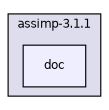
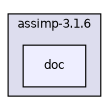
cluster "assimp-3.1.1": label "assimp-3.1.1" -> "assimp-3.1.6"
